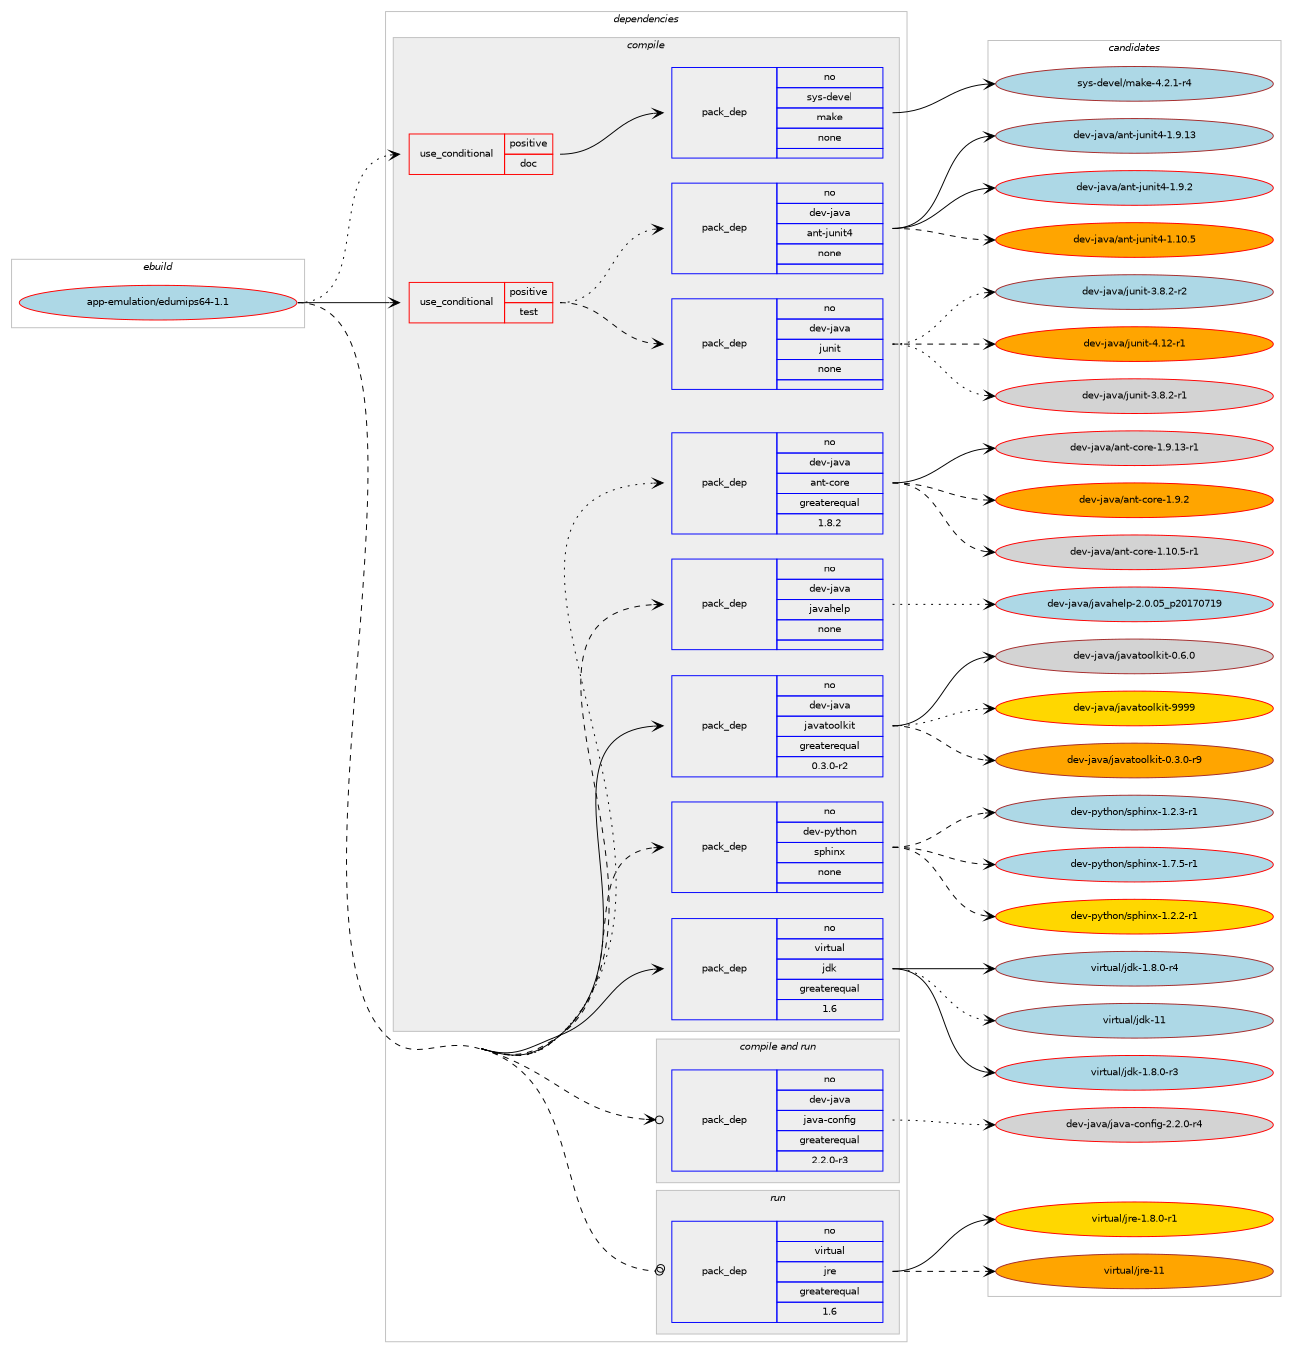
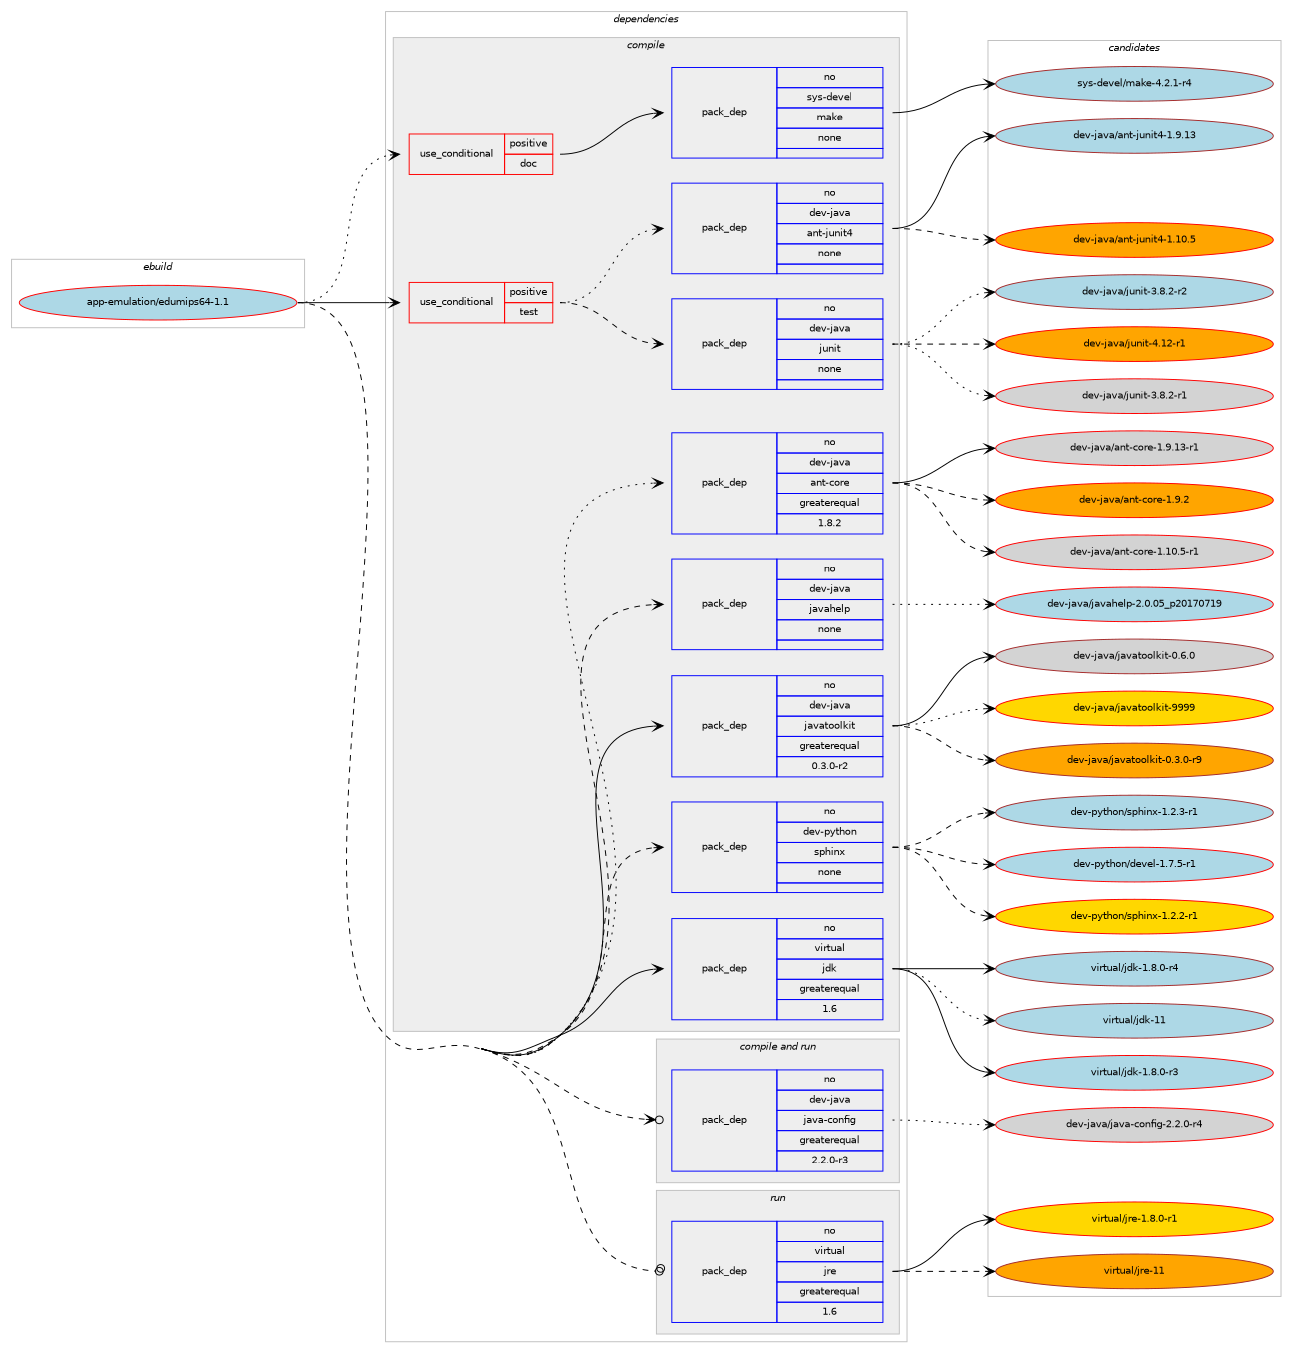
node "dev-java/ant-junit4-1.9.2": removed
node "dev-python/sphinx-1.7.5-r1": label "dev-python/sphinx-1.7.5-r1" -> "dev-python/devel-1.7.5-r1"
